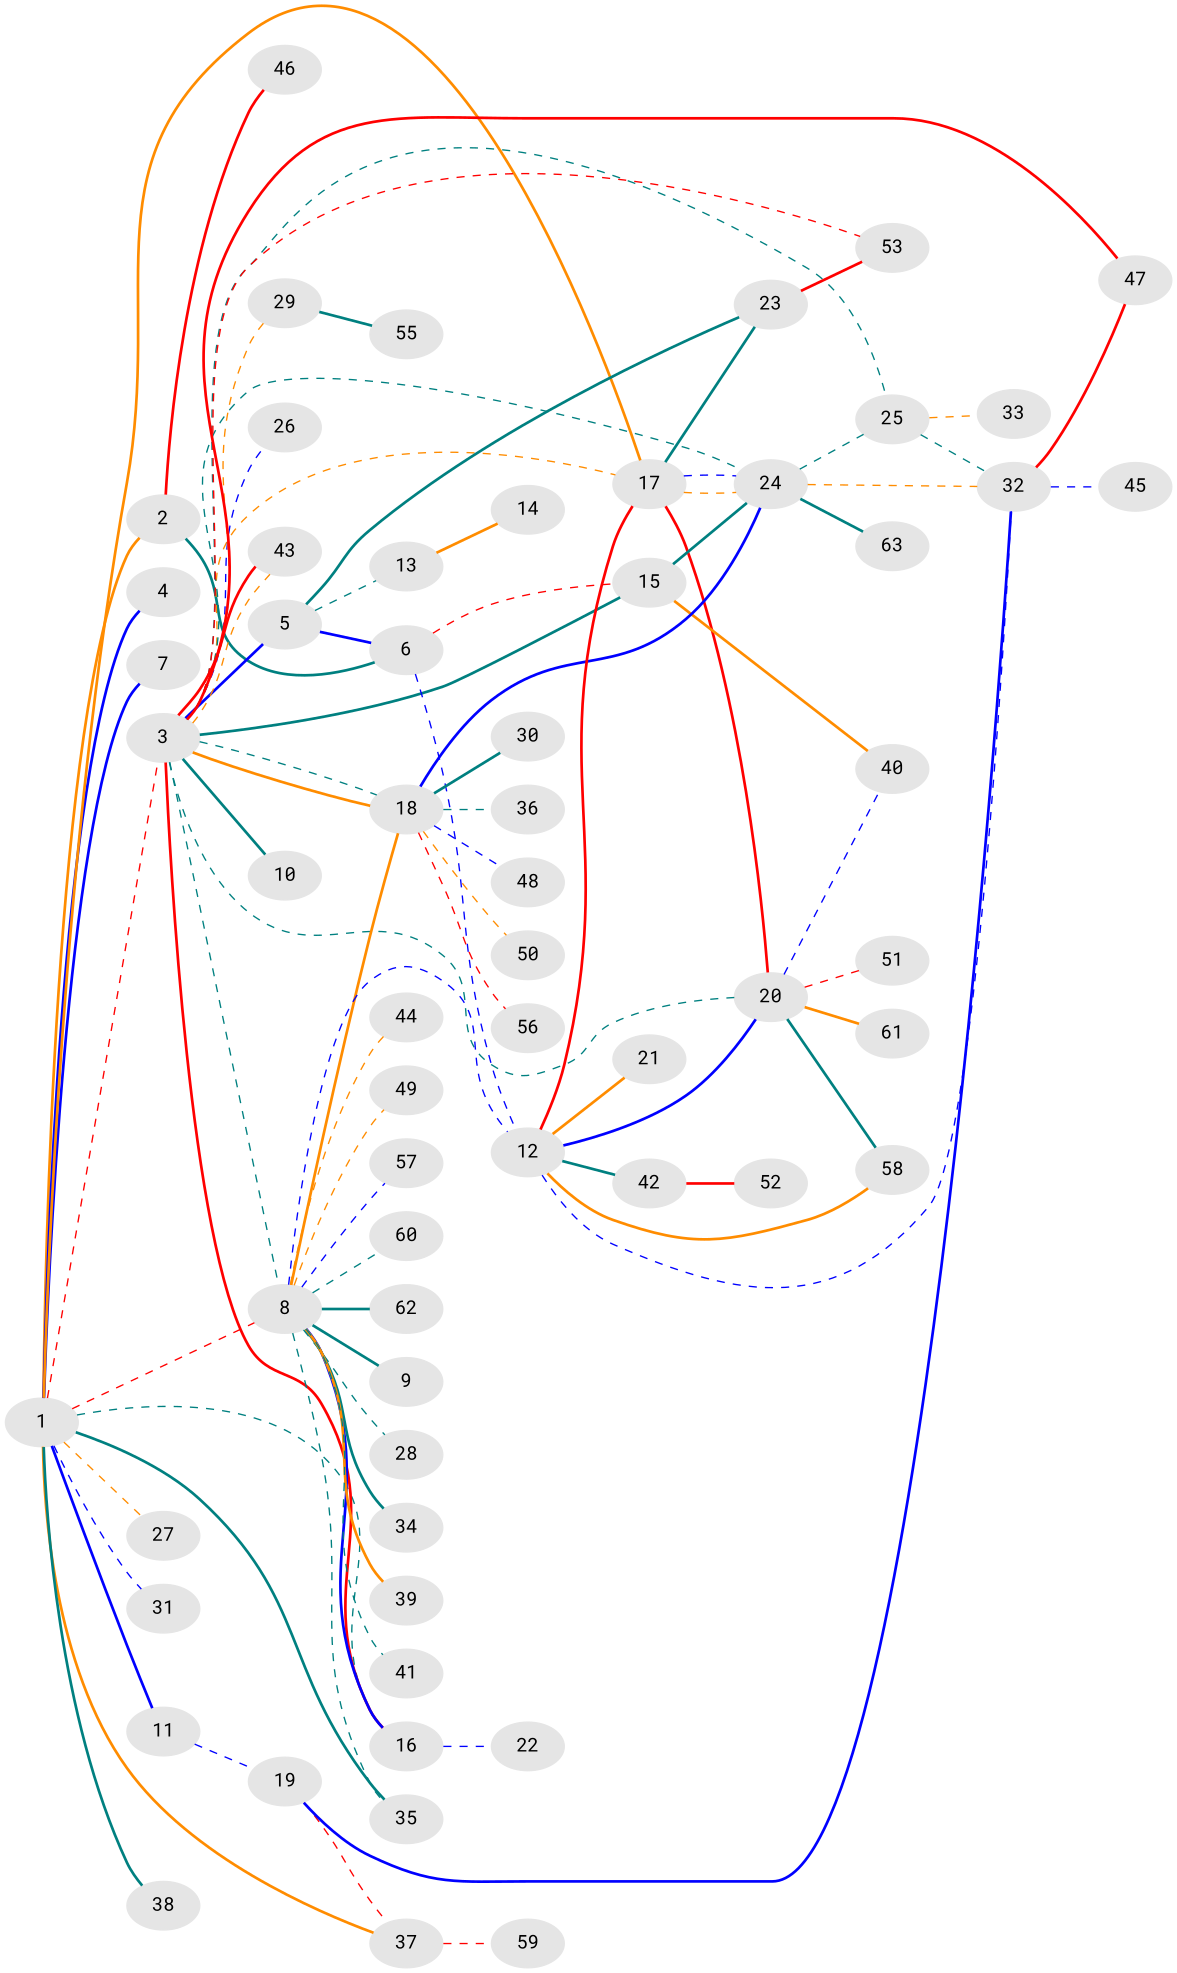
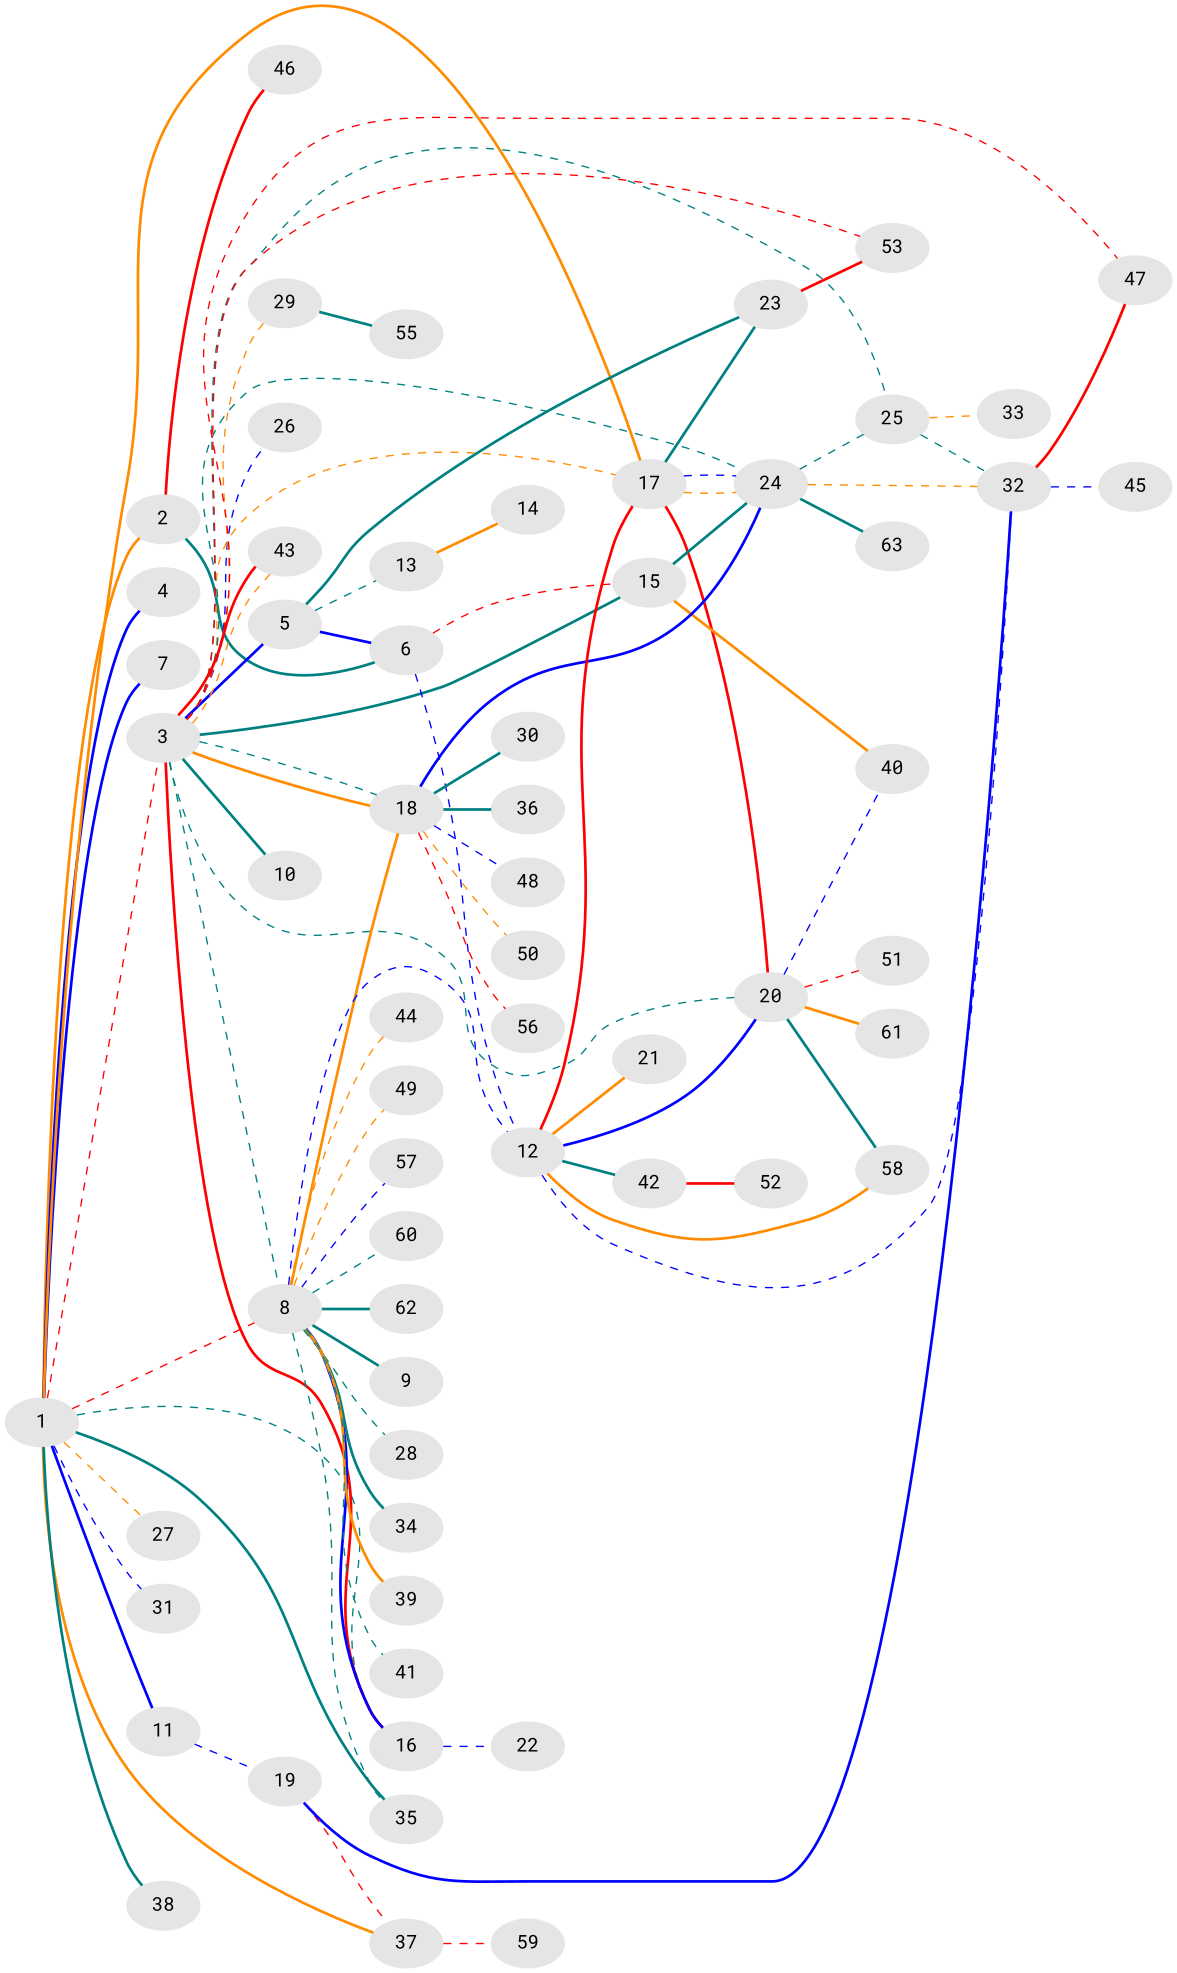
edge "47" -- "3": style bold -> dashed
edge "18" -- "36": style dashed -> bold
